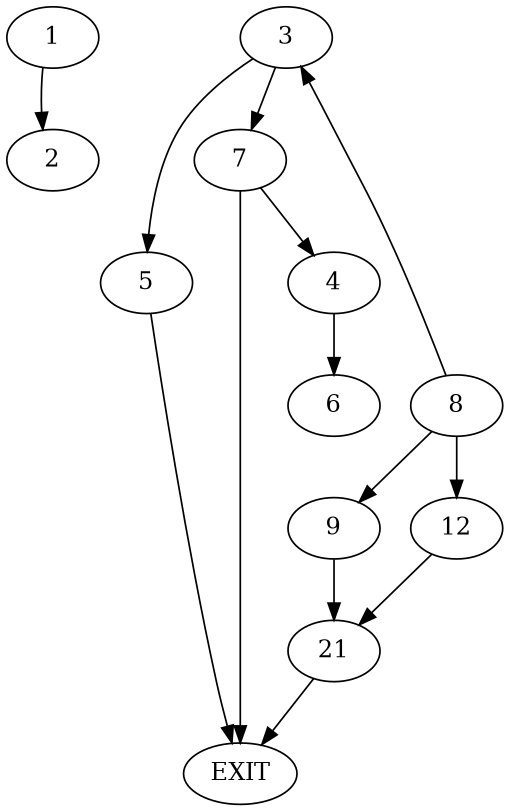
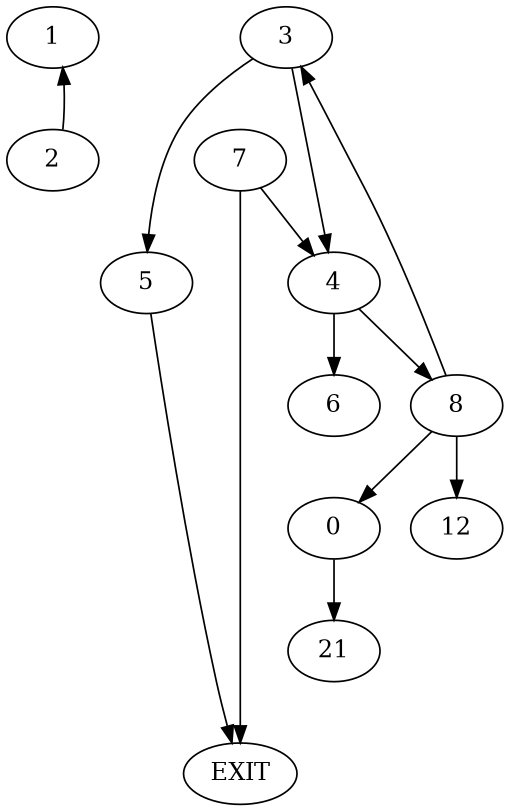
edge "1" -> "2": reversed
edge "3" -> "7": now "3" -> "4"
edge "4" -> "8": added
node "9": label "9" -> "0"
edge "12" -> "21": removed
edge "21" -> "EXIT": removed
